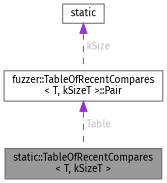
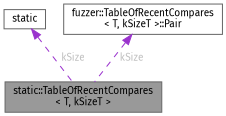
edge "fuzzer::TableOfRecentCompares < T, kSizeT >::Pair" -> "static": now "static::TableOfRecentCompares < T, kSizeT >" -> "static"
edge "static::TableOfRecentCompares < T, kSizeT >" -> "fuzzer::TableOfRecentCompares < T, kSizeT >::Pair": label " Table" -> " kSize"
